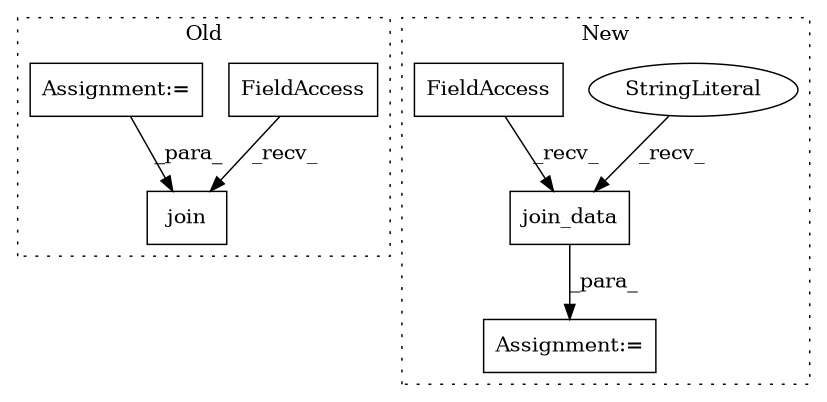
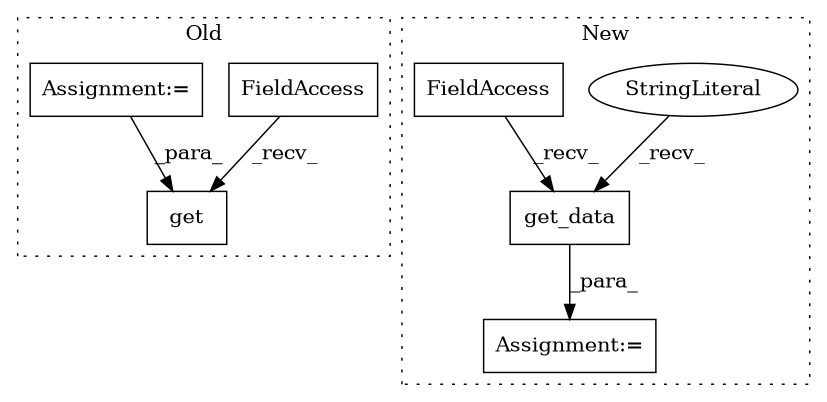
node "join": label "join" -> "get"
node "join_data": label "join_data" -> "get_data"
